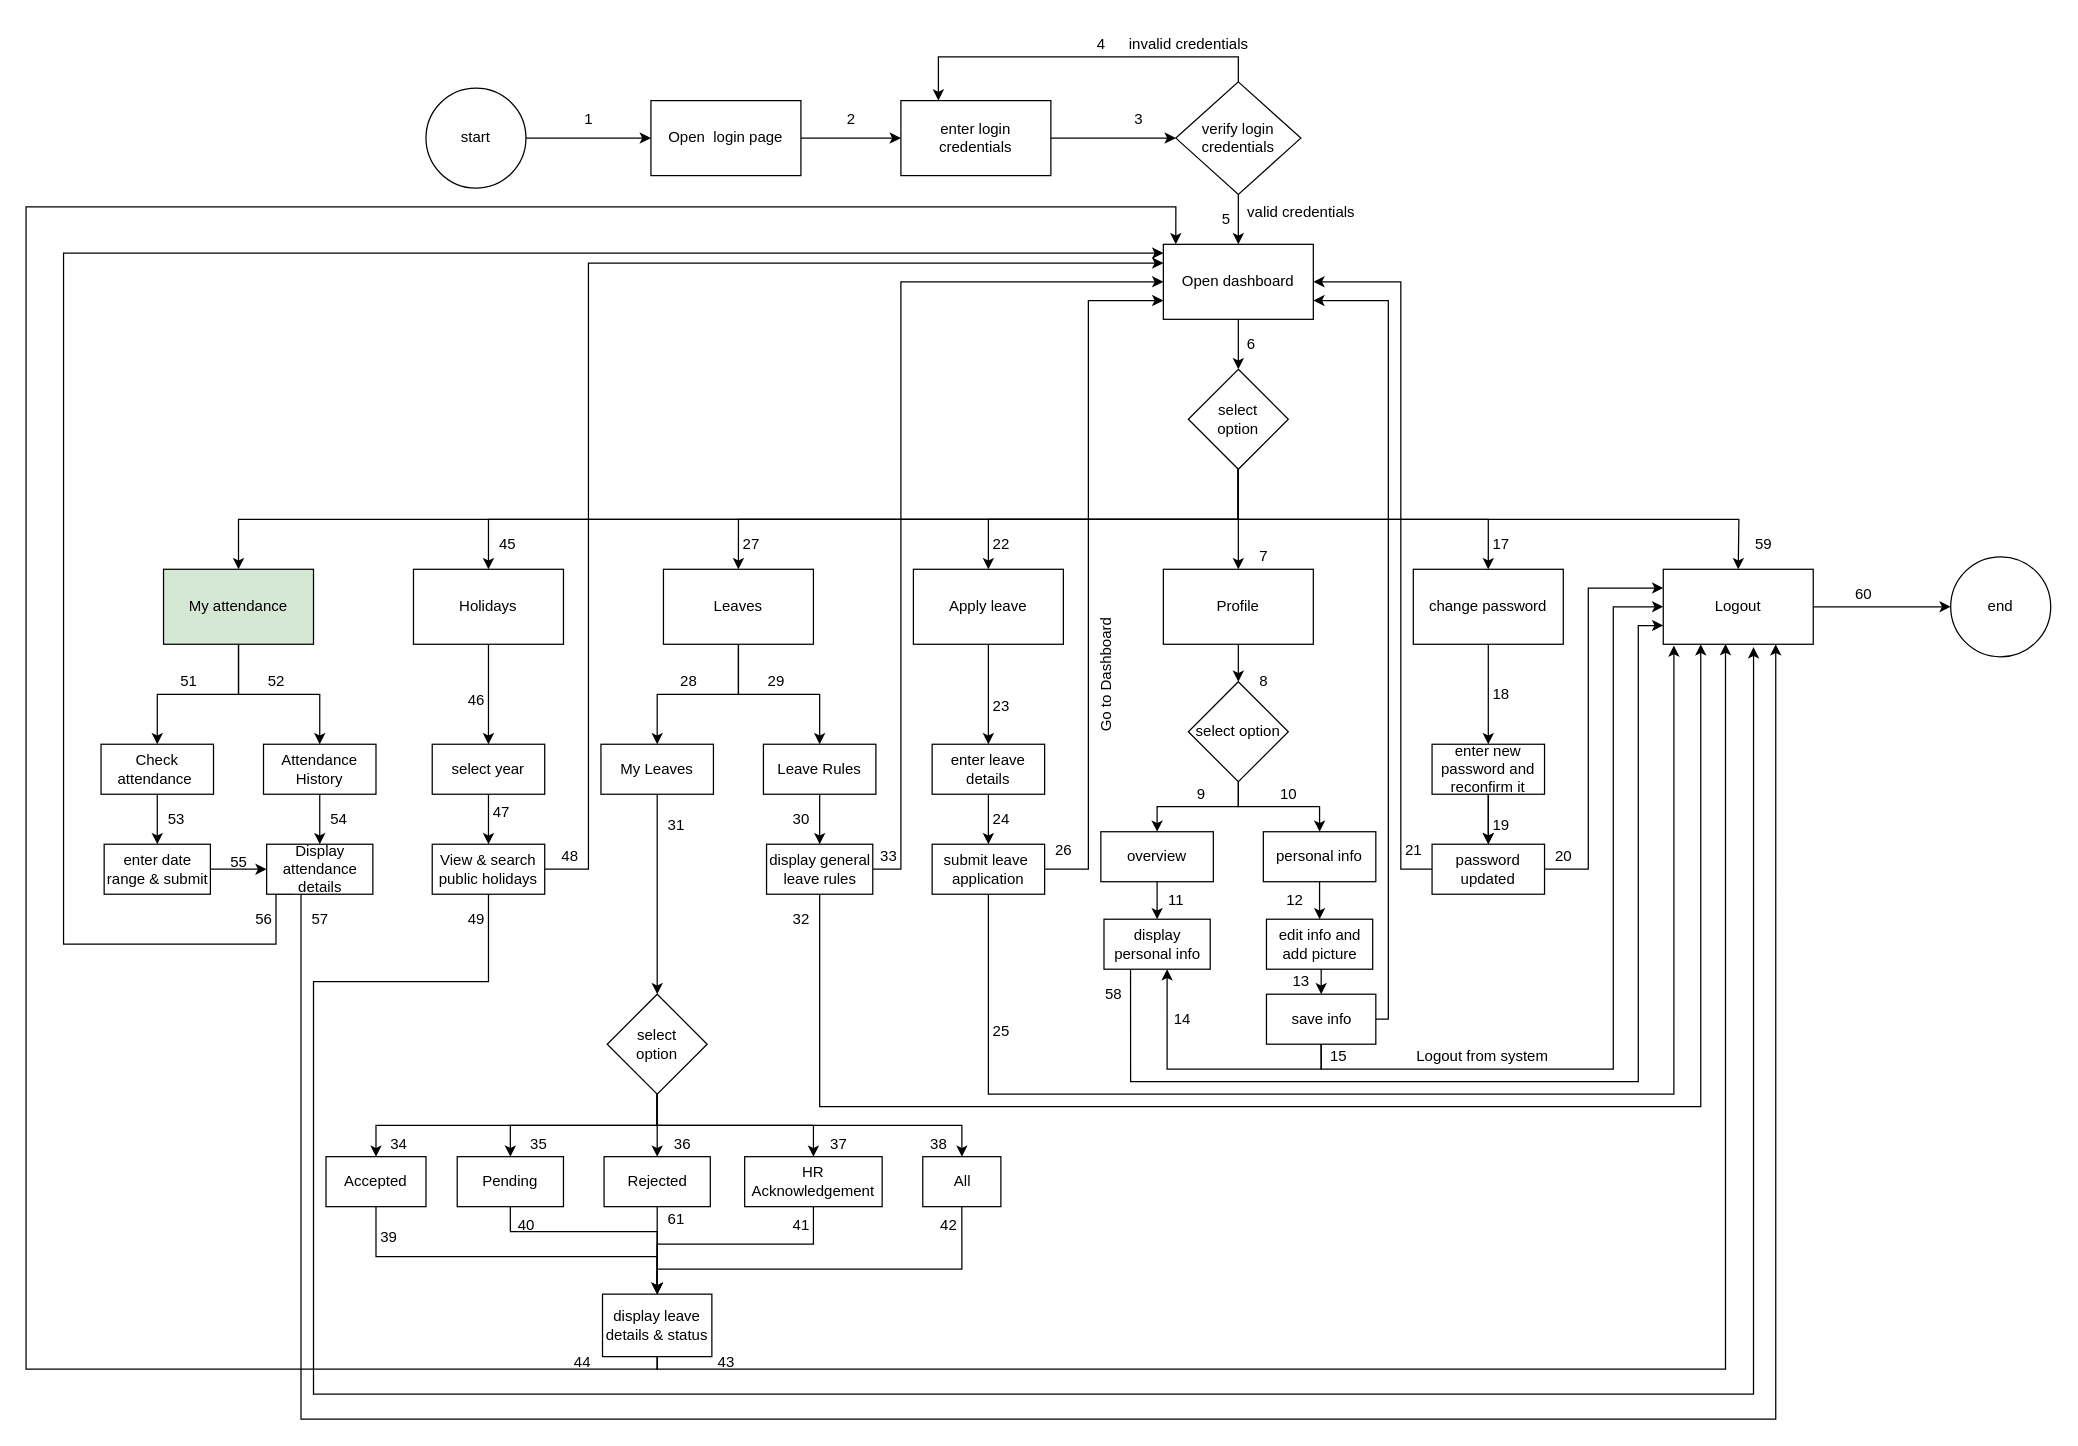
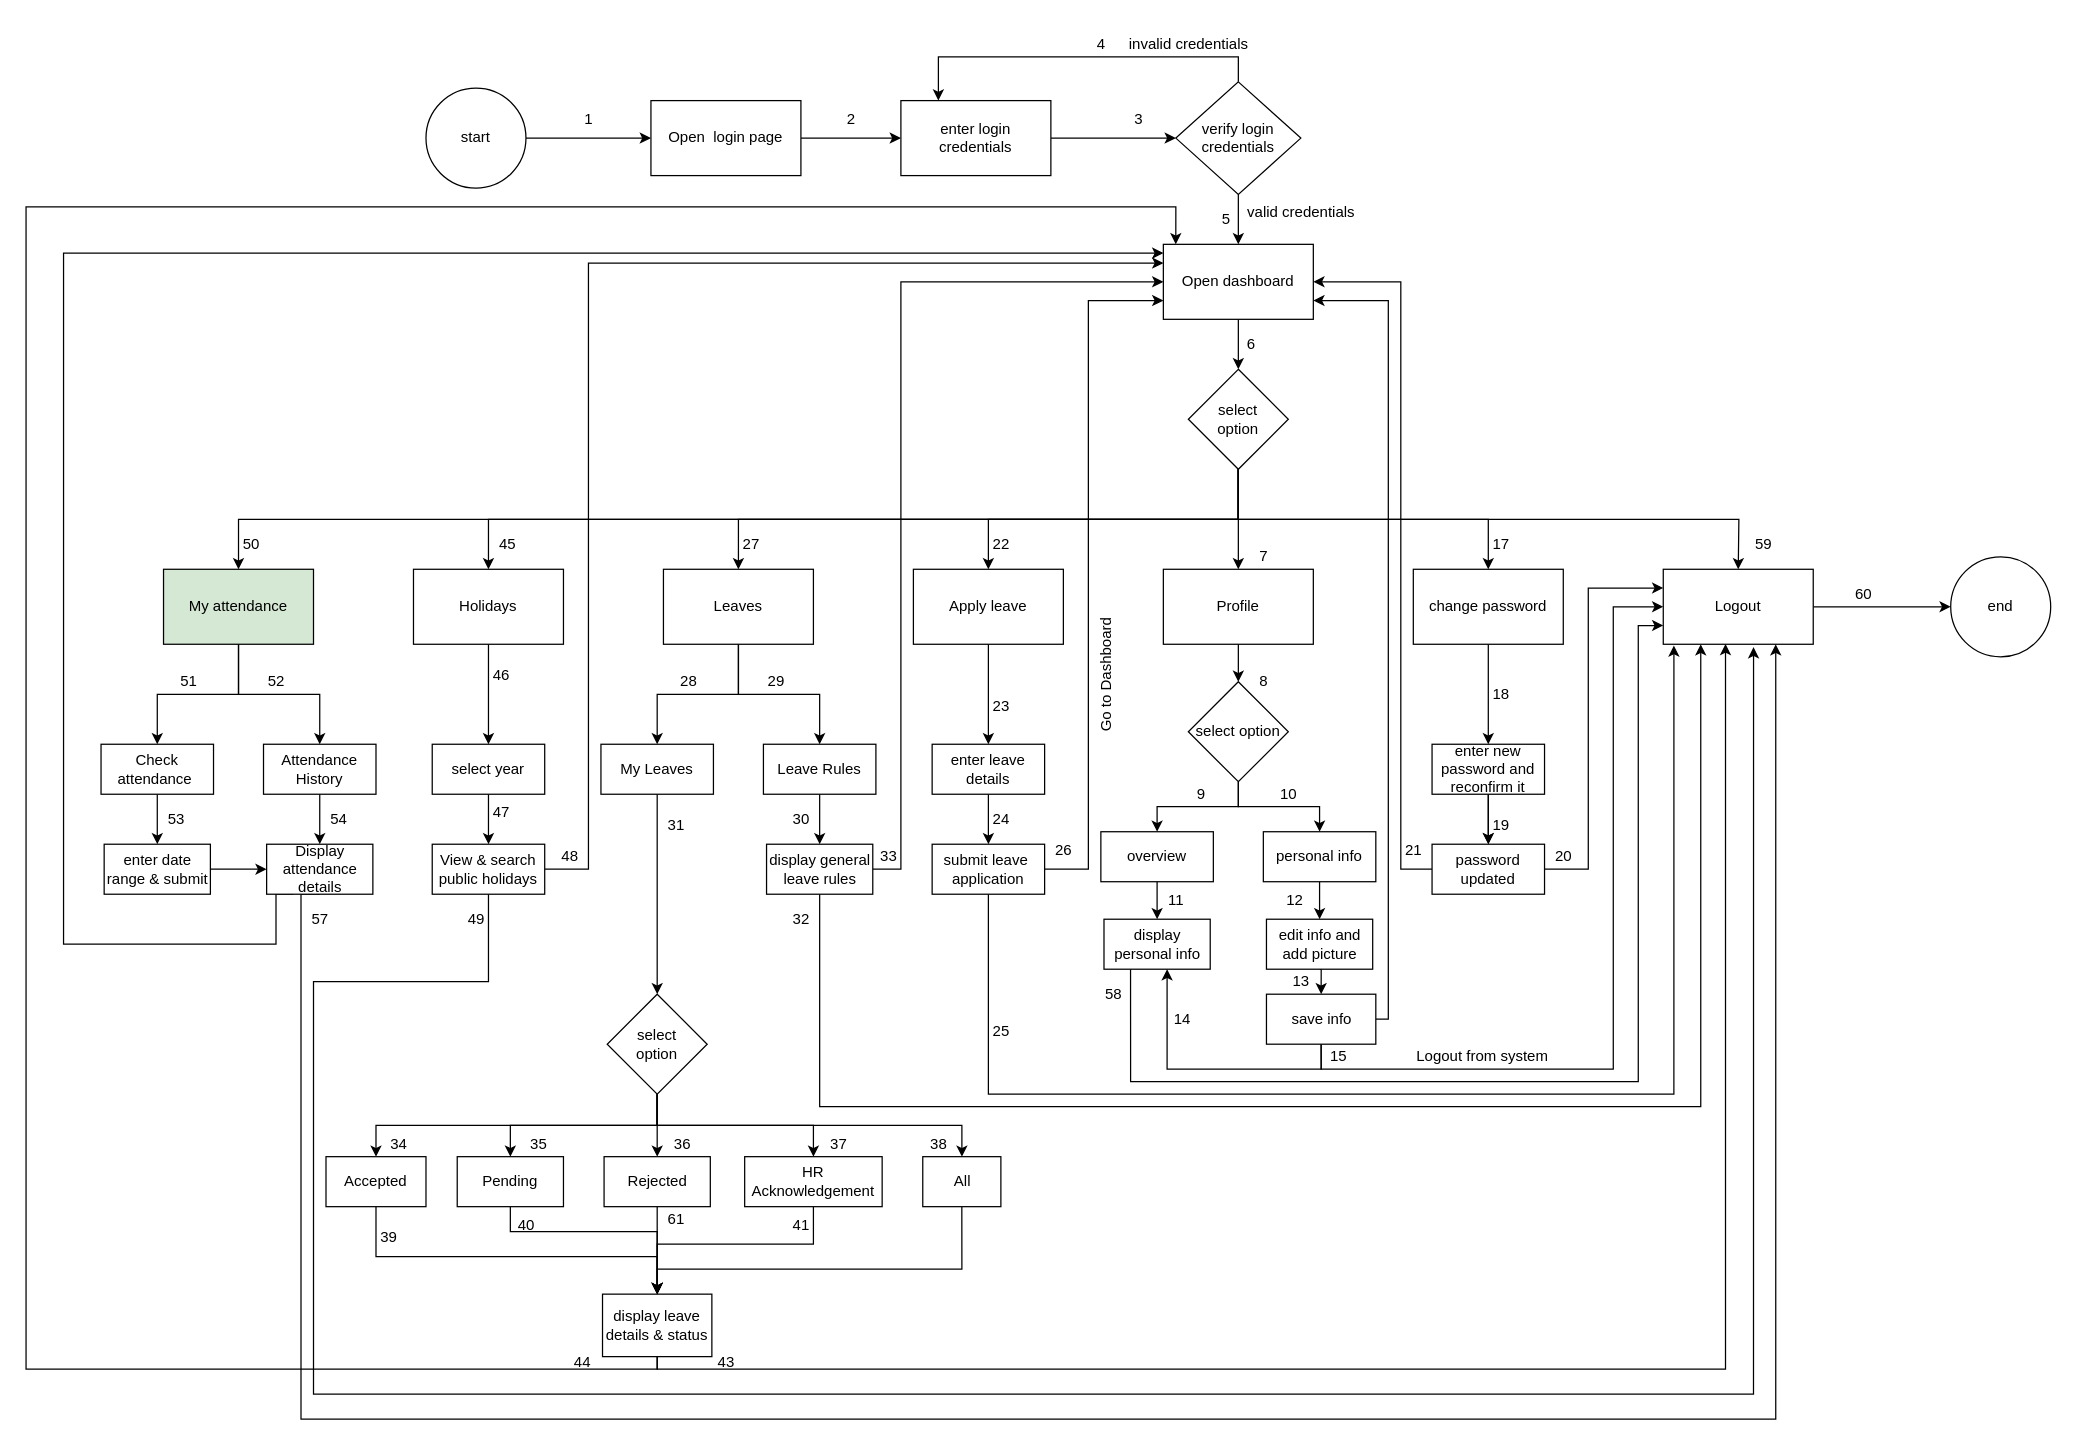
node "50": added
node "46": moved (476, 701) -> (501, 676)
node "55": removed
node "56": removed
node "42": removed
